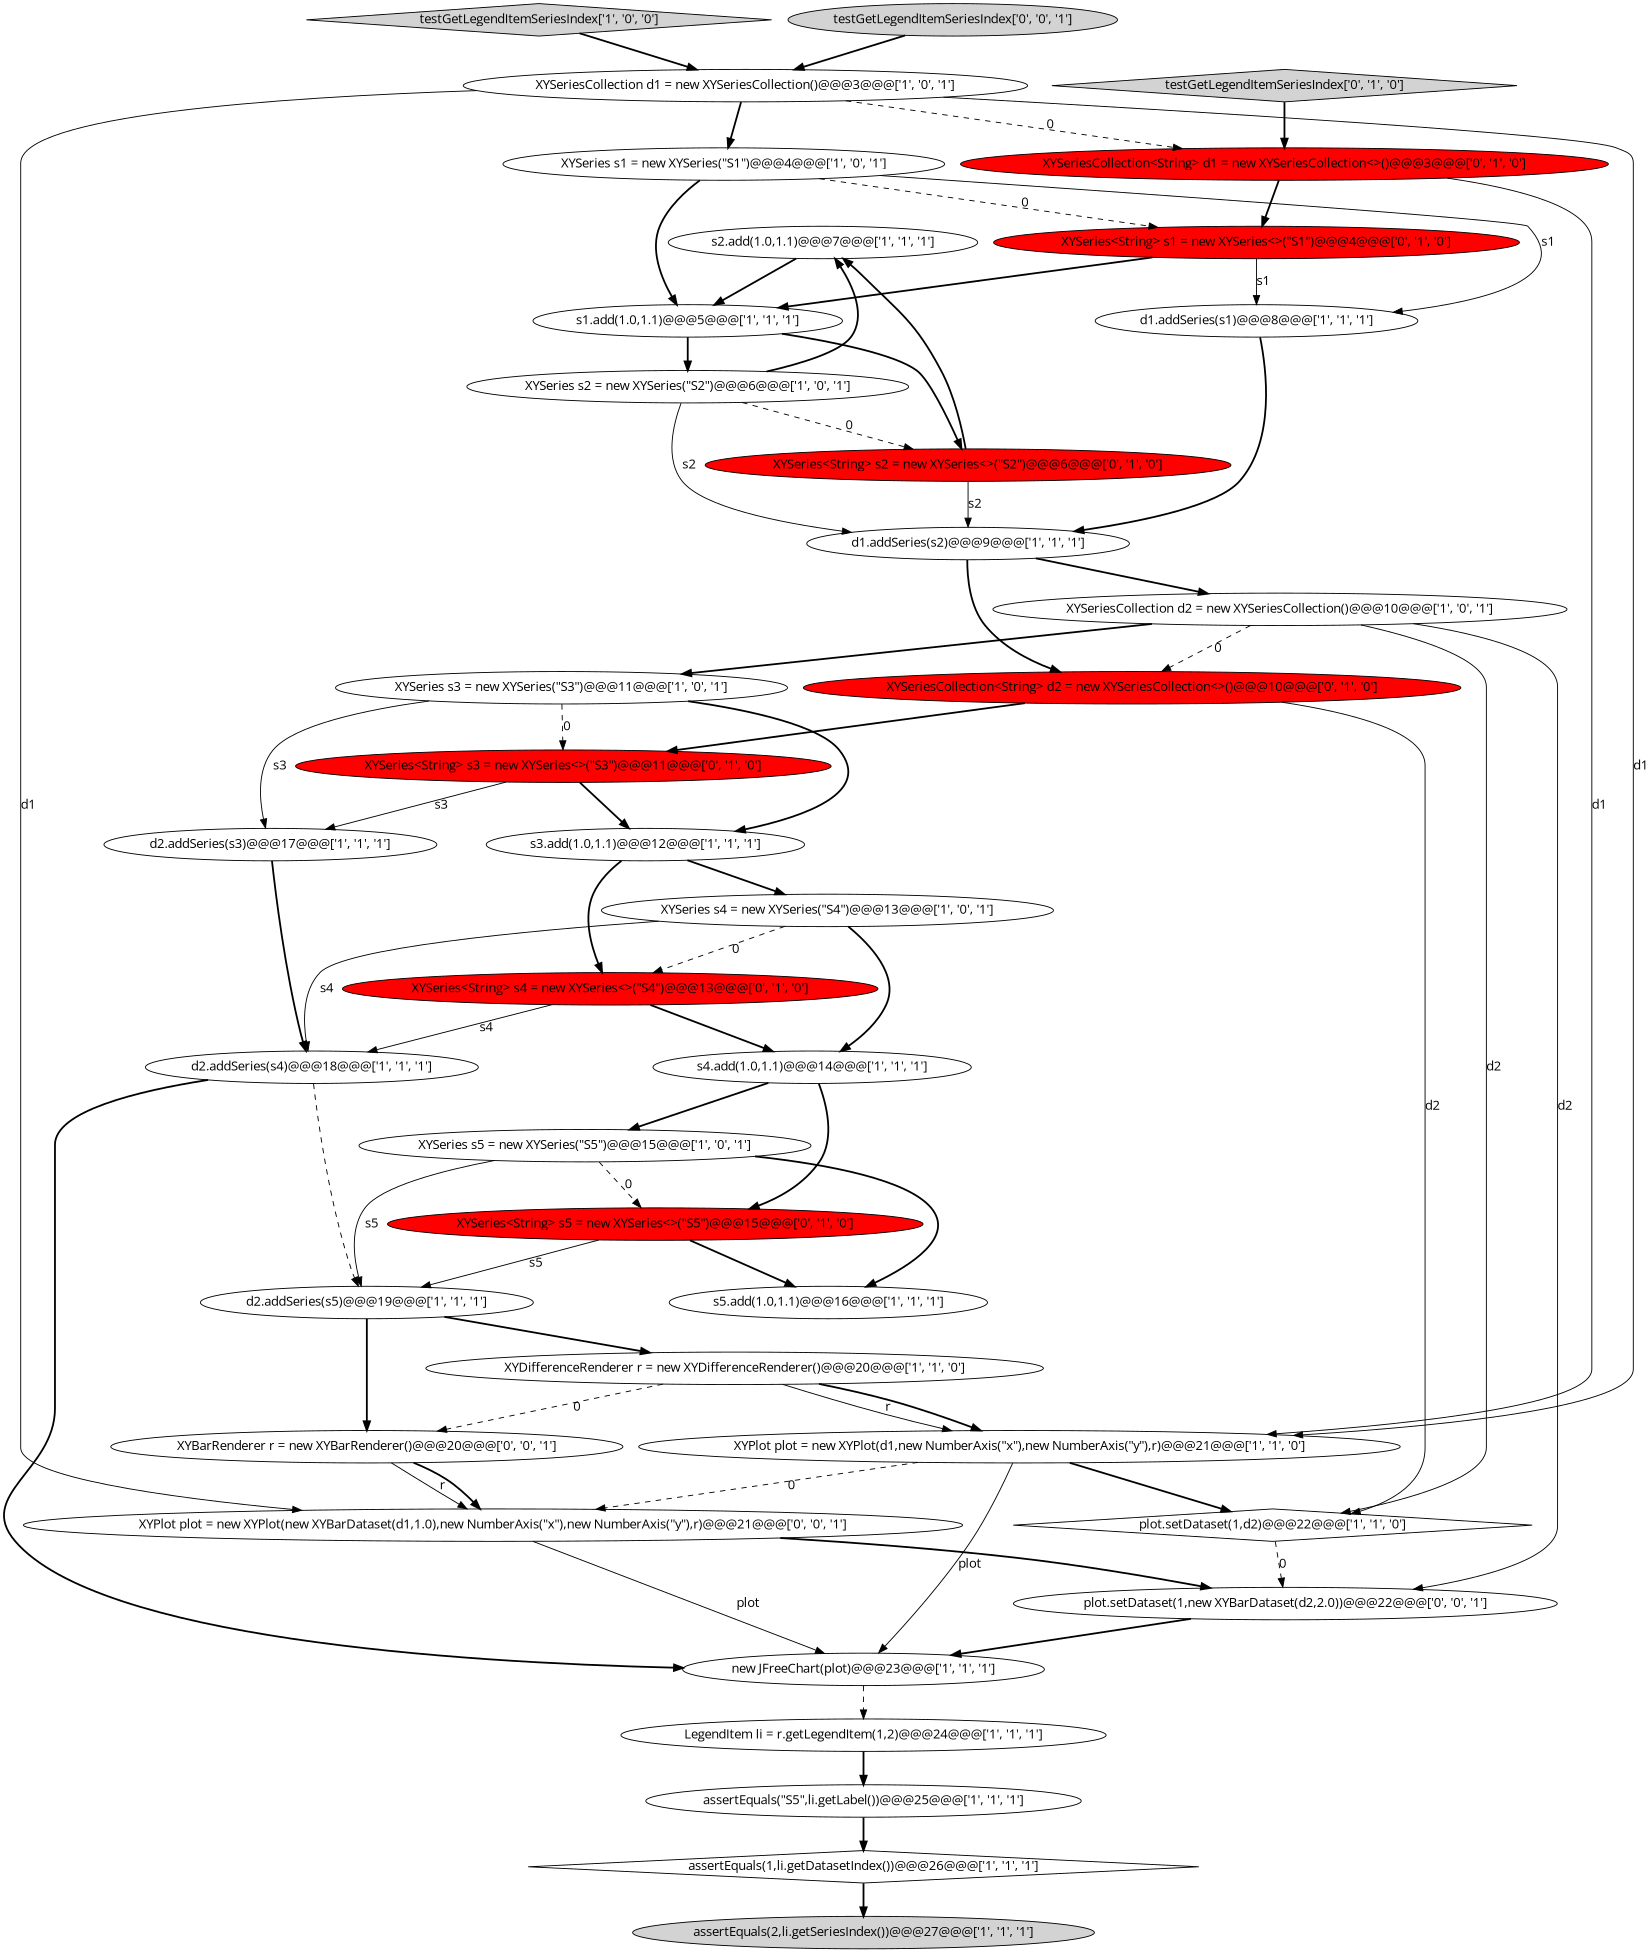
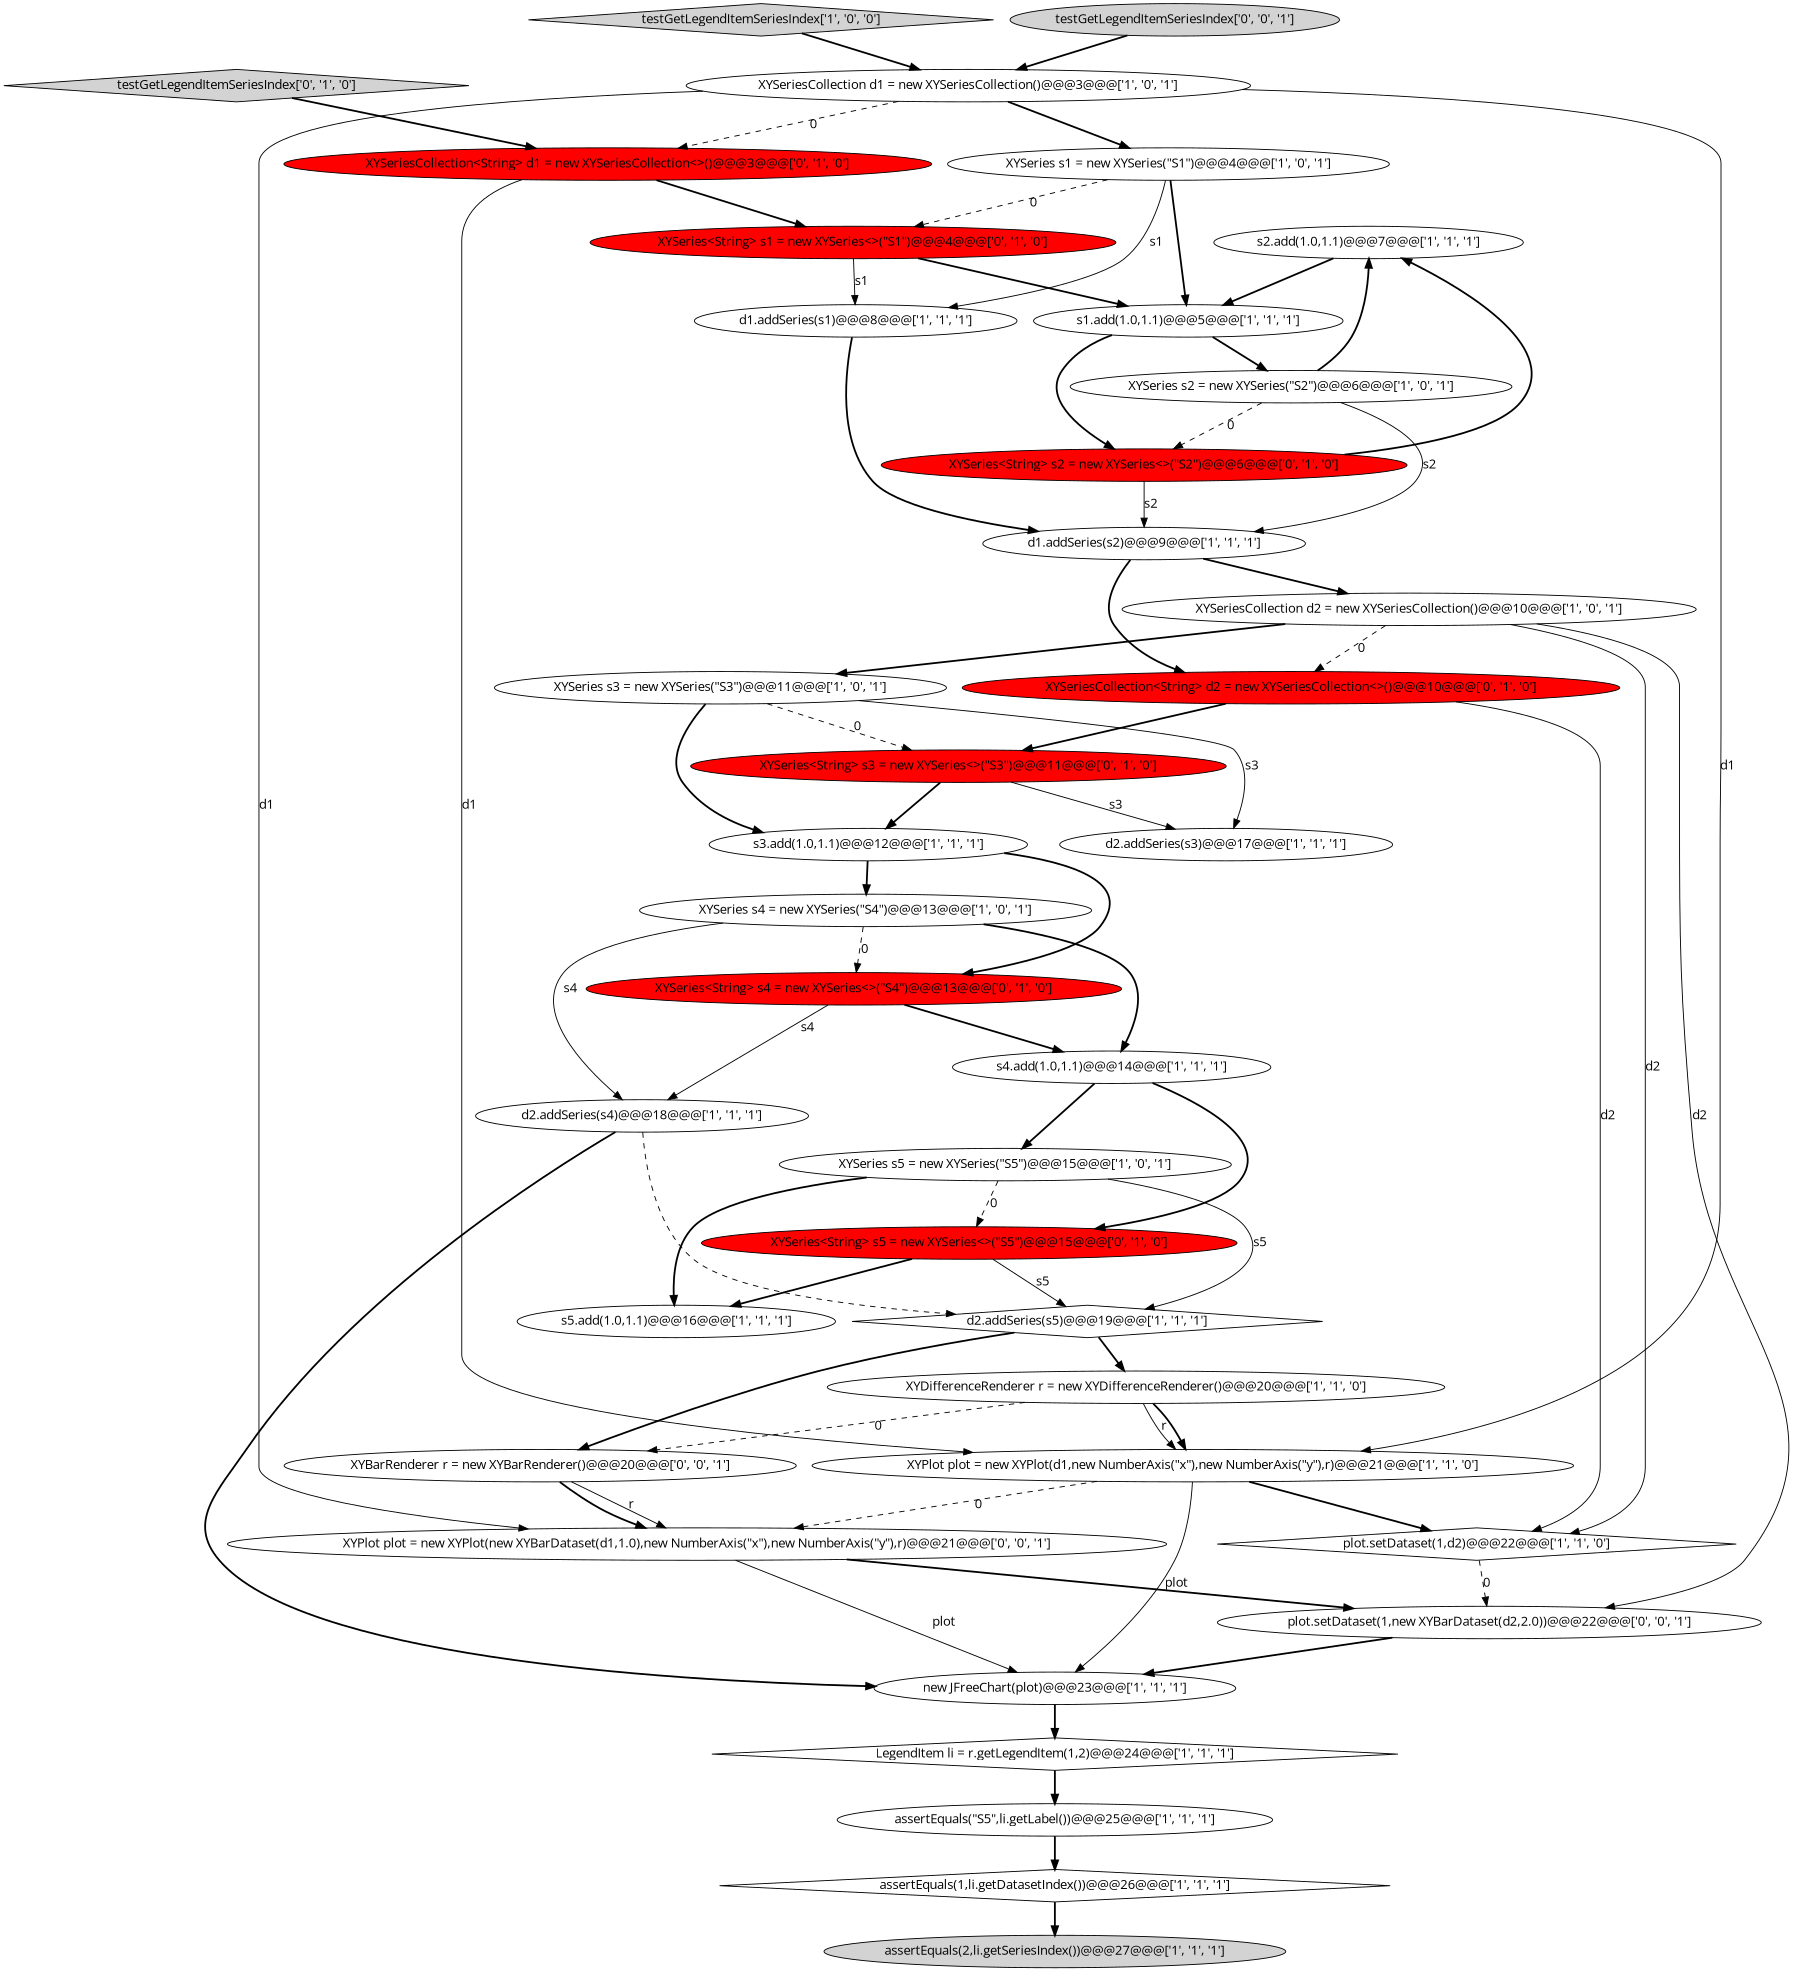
edge "d2.addSeries(s3)@@@17@@@['1', '1', '1']" -> "d2.addSeries(s4)@@@18@@@['1', '1', '1']": removed
node "d2.addSeries(s5)@@@19@@@['1', '1', '1']": shape ellipse -> diamond
edge "new JFreeChart(plot)@@@23@@@['1', '1', '1']" -> "LegendItem li = r.getLegendItem(1,2)@@@24@@@['1', '1', '1']": style dashed -> bold
node "LegendItem li = r.getLegendItem(1,2)@@@24@@@['1', '1', '1']": shape ellipse -> diamond
